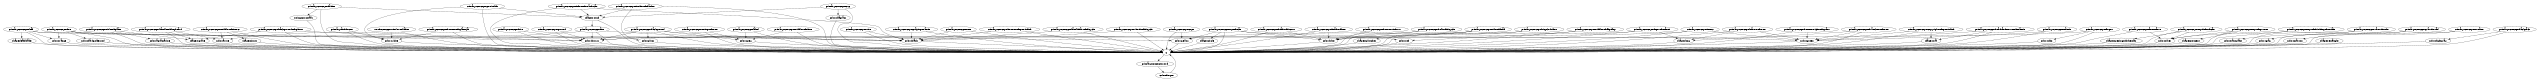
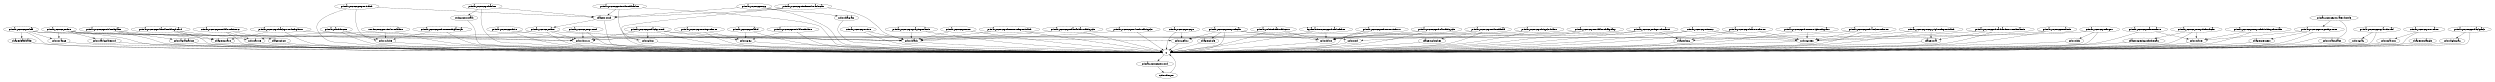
node "primary_concept_head_of_locust": label "primary_concept_head_of_locust" -> "primary_skin_head_of_locust"
node "primary_concept_head_of_bee": label "primary_concept_head_of_bee" -> "aquamarine_concept_head_of_bee"
edge "primary_concept_water_bottle" -> "color_transplant": now "primary_concept_water_bottle" -> "primary_concept_top_of_prunes"
